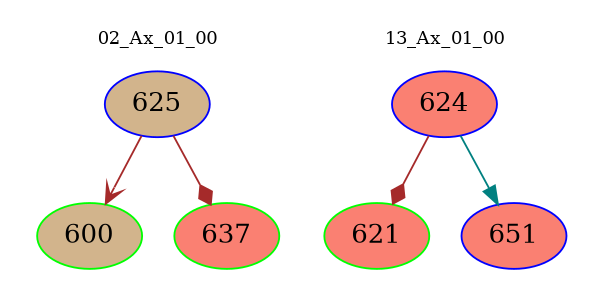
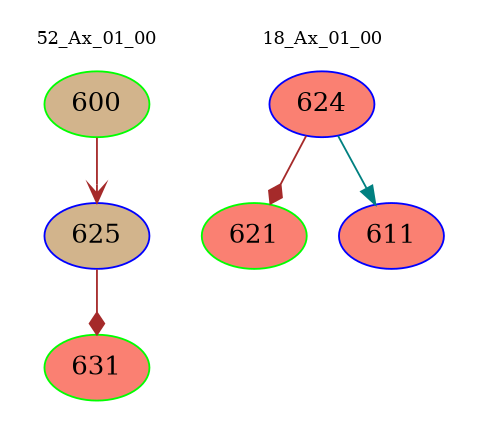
cluster "02_Ax_01_00": label "02_Ax_01_00" -> "52_Ax_01_00"
cluster "13_Ax_01_00": label "13_Ax_01_00" -> "18_Ax_01_00"
edge "625" -> "600": reversed
node "637": label "637" -> "631"
node "651": label "651" -> "611"
